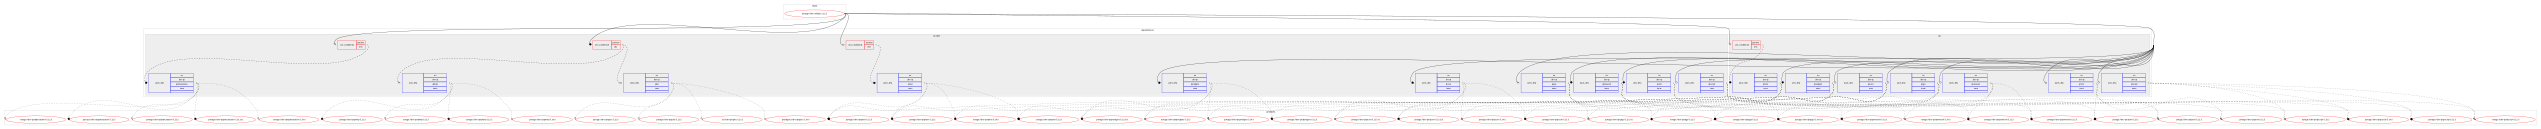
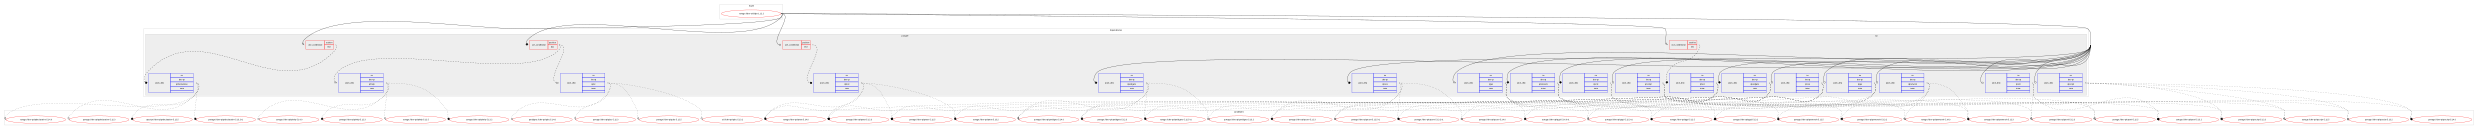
node "portage://dev-qt/qtdeclarative-5.13.2": removed
